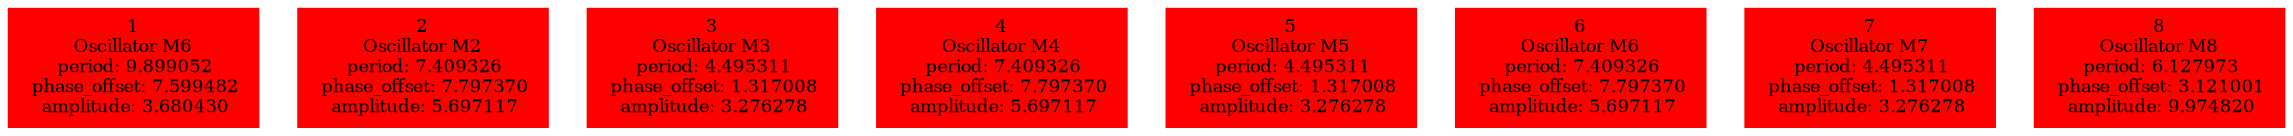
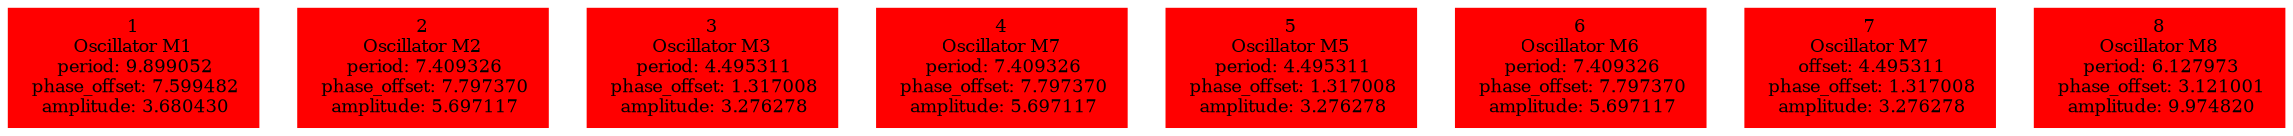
node "1": text "Oscillator M6" -> "Oscillator M1"
node "4": text "Oscillator M4" -> "Oscillator M7"
node "7": text "period: 4.495311" -> "offset: 4.495311"
